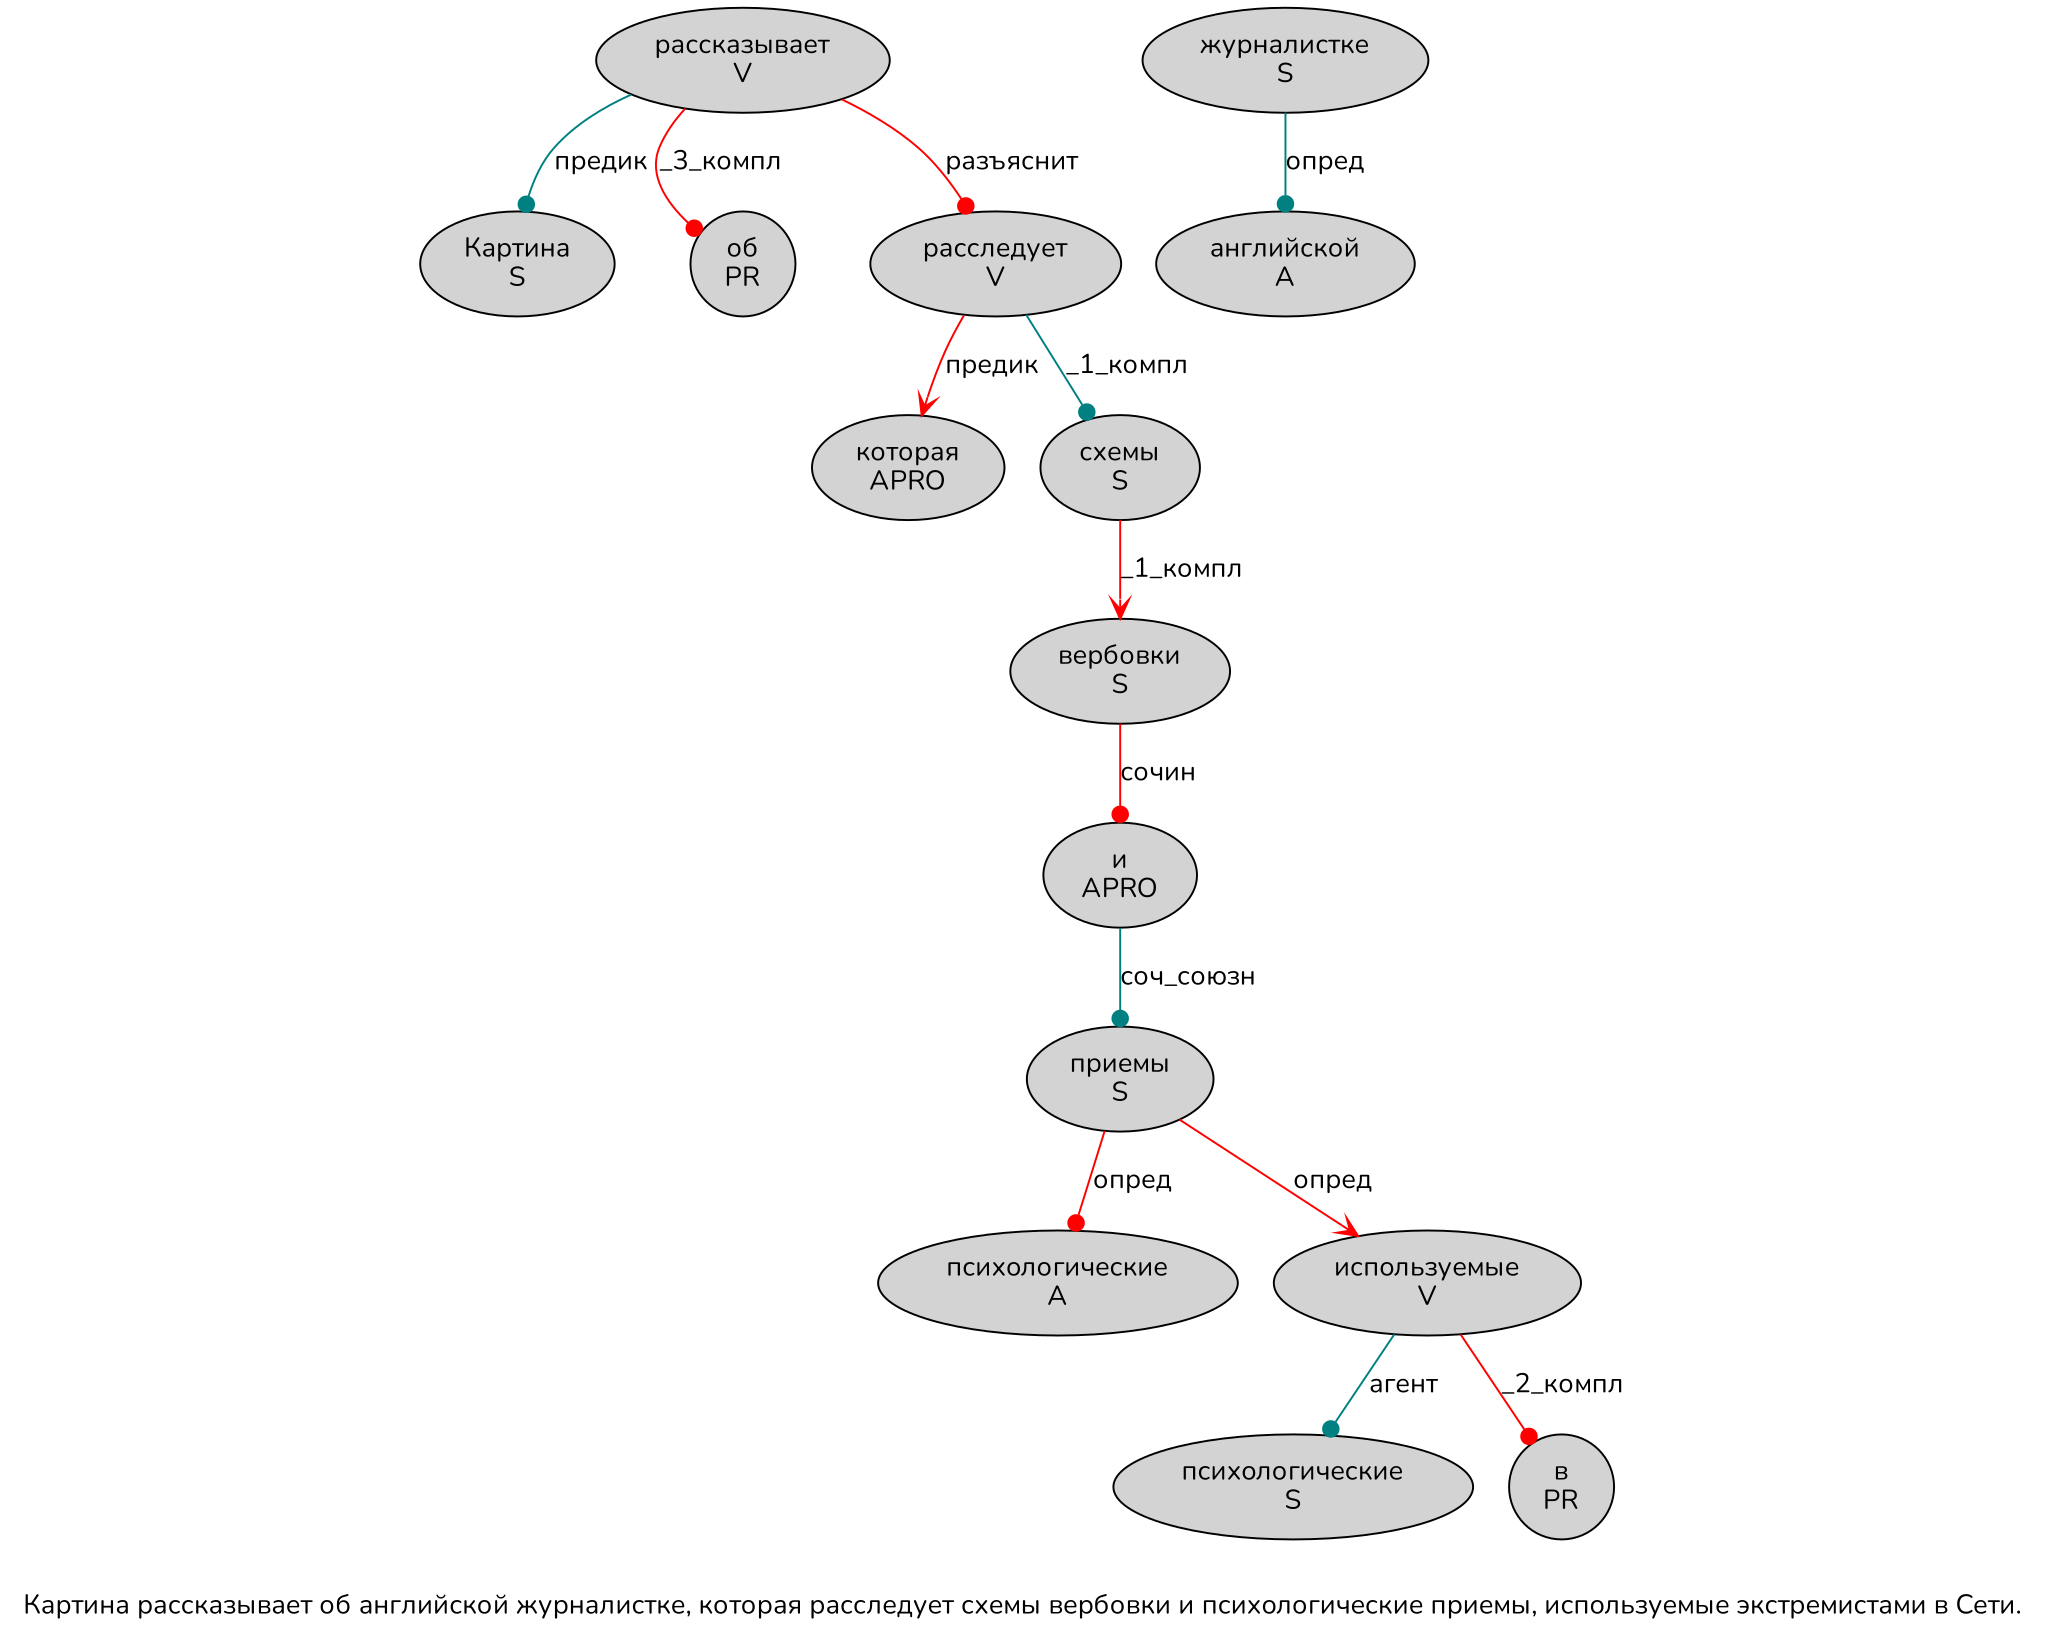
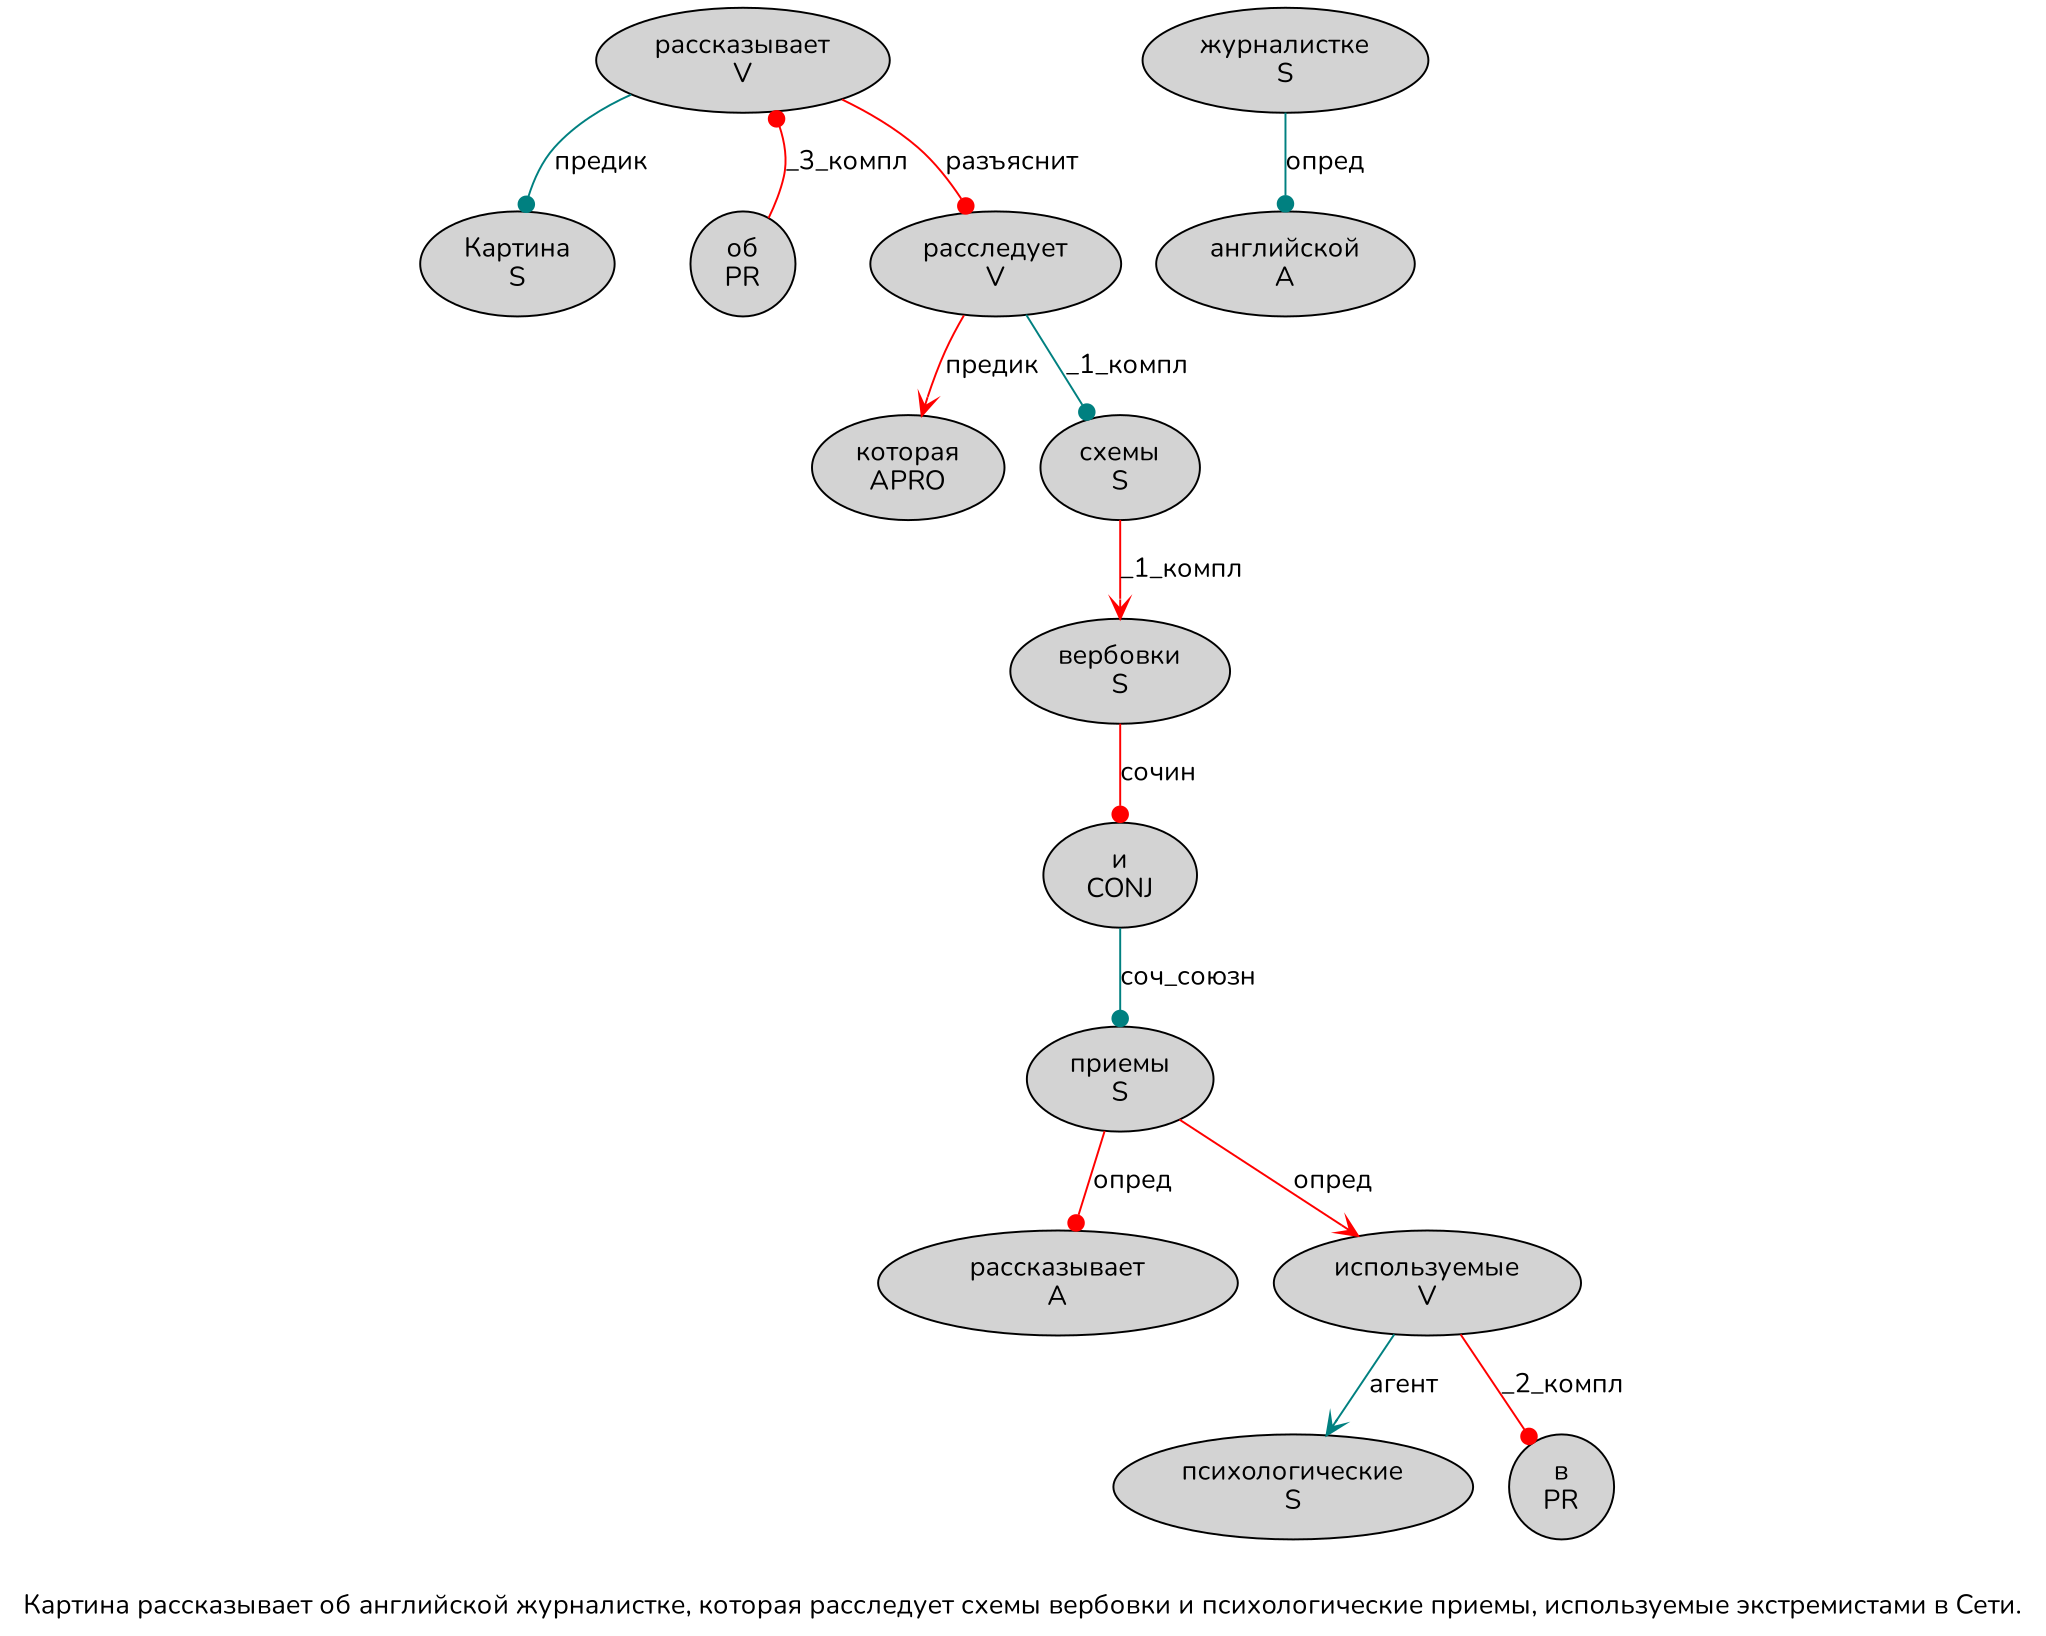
edge "рассказывает V" -> "об PR": reversed
node "и APRO": label "и APRO" -> "и CONJ"
node "психологические A": label "психологические A" -> "рассказывает A"
edge "используемые V" -> "психологические S": arrowhead dot -> vee
